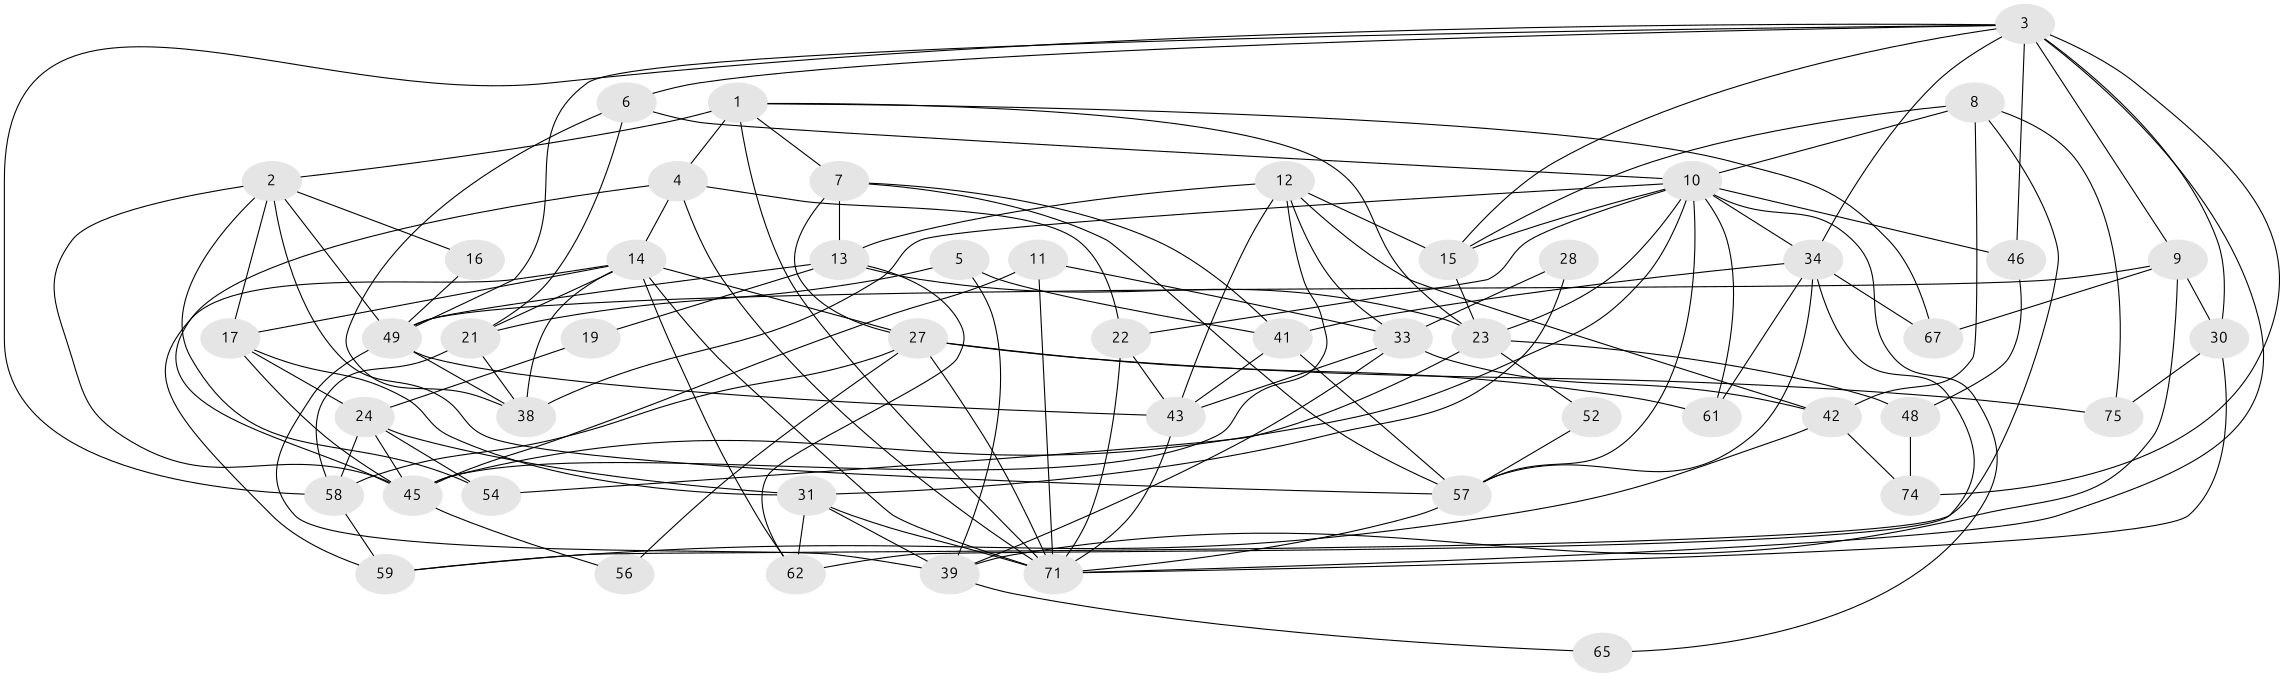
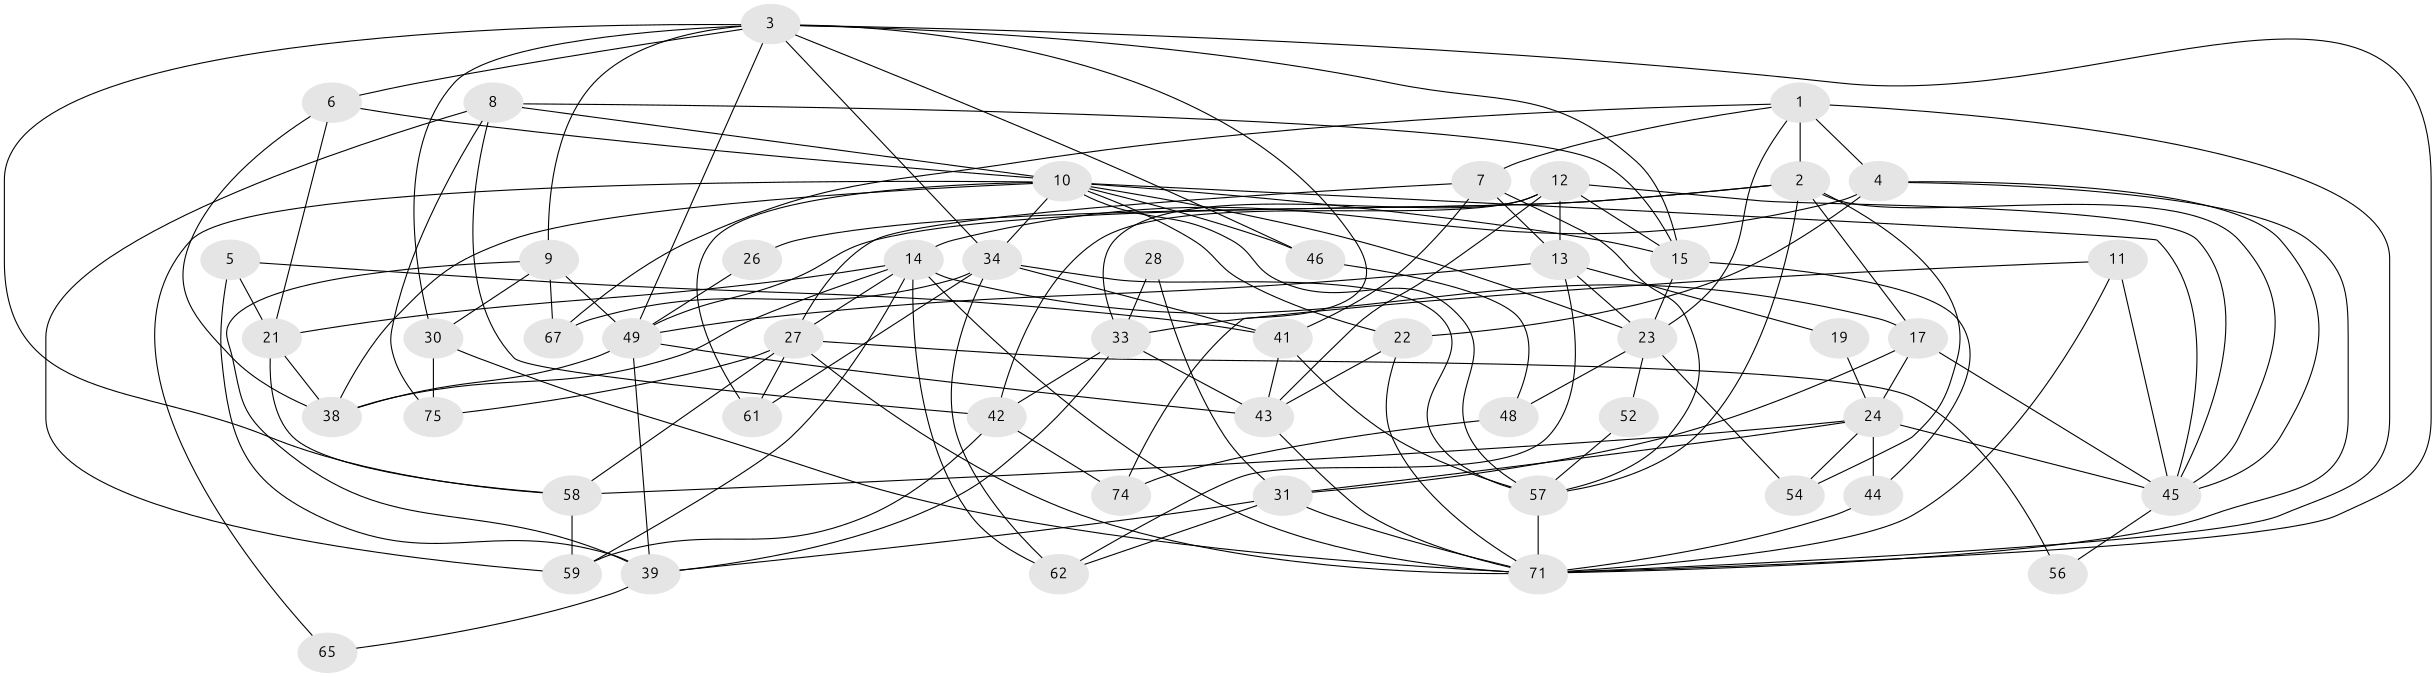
node "16": label "16" -> "26"
node "44": added
